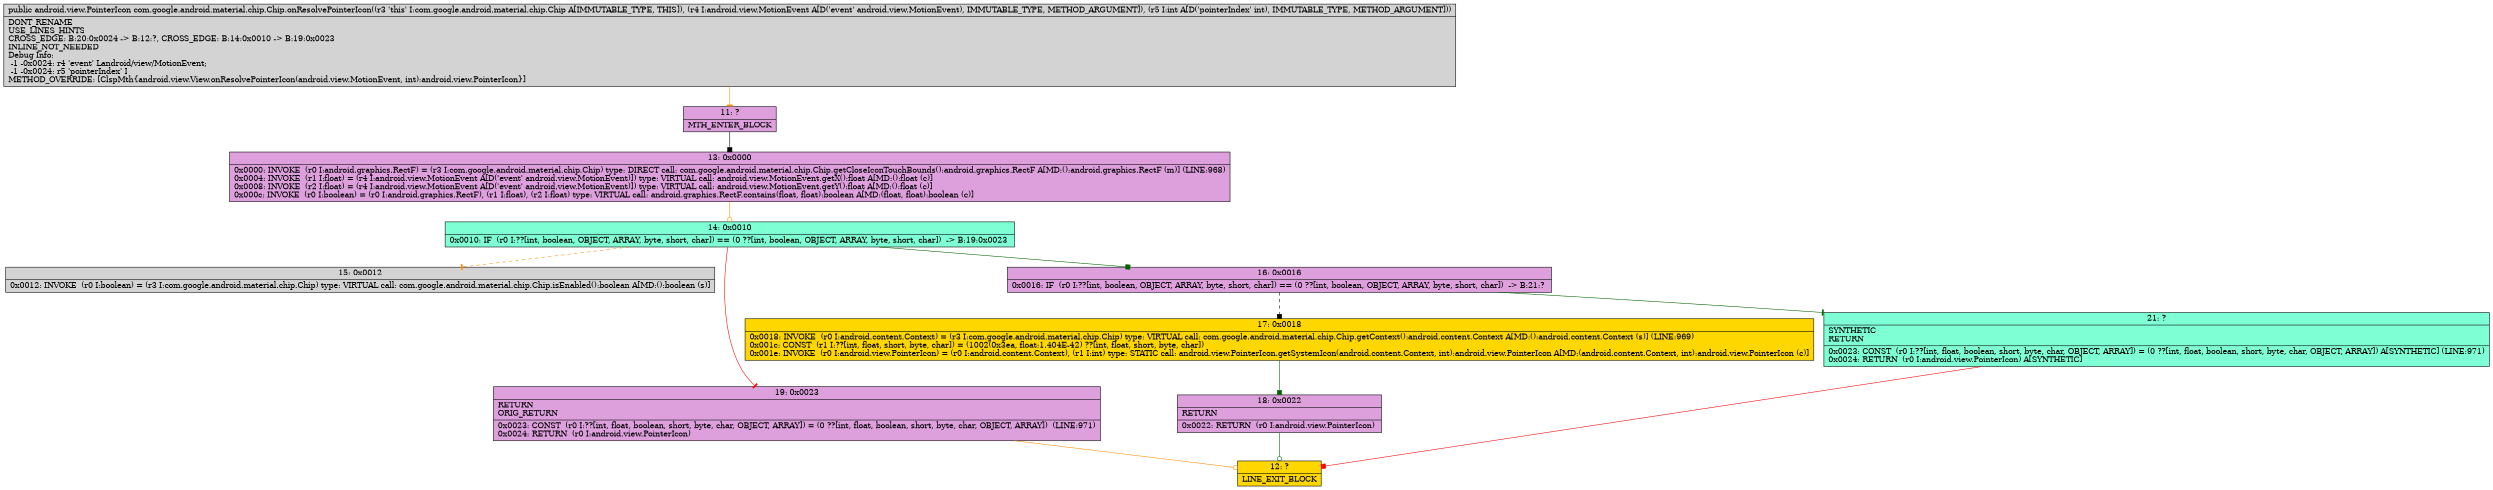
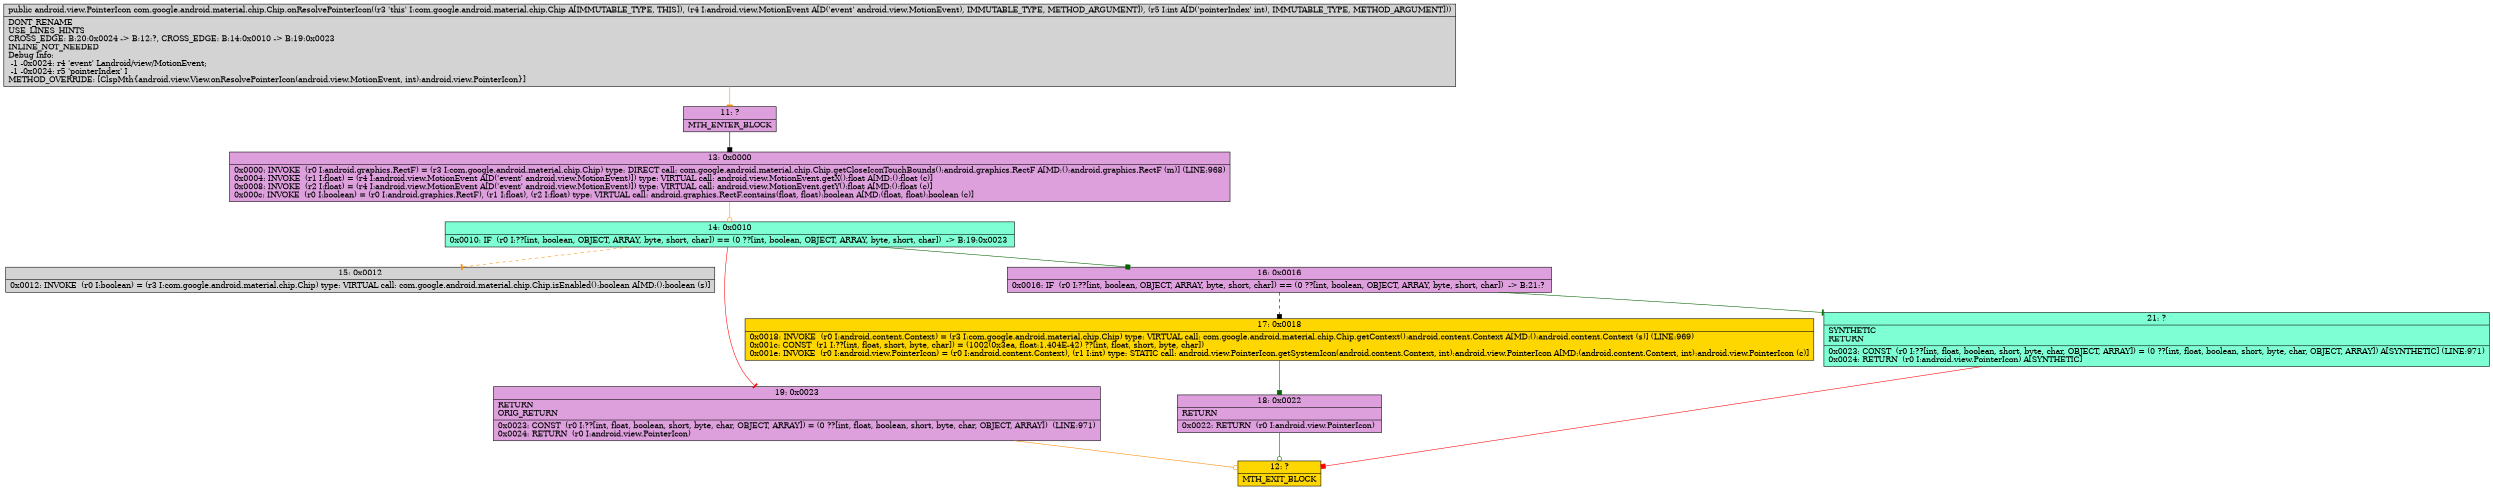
node "12: ?": text "LINE_EXIT_BLOCK" -> "MTH_EXIT_BLOCK"
